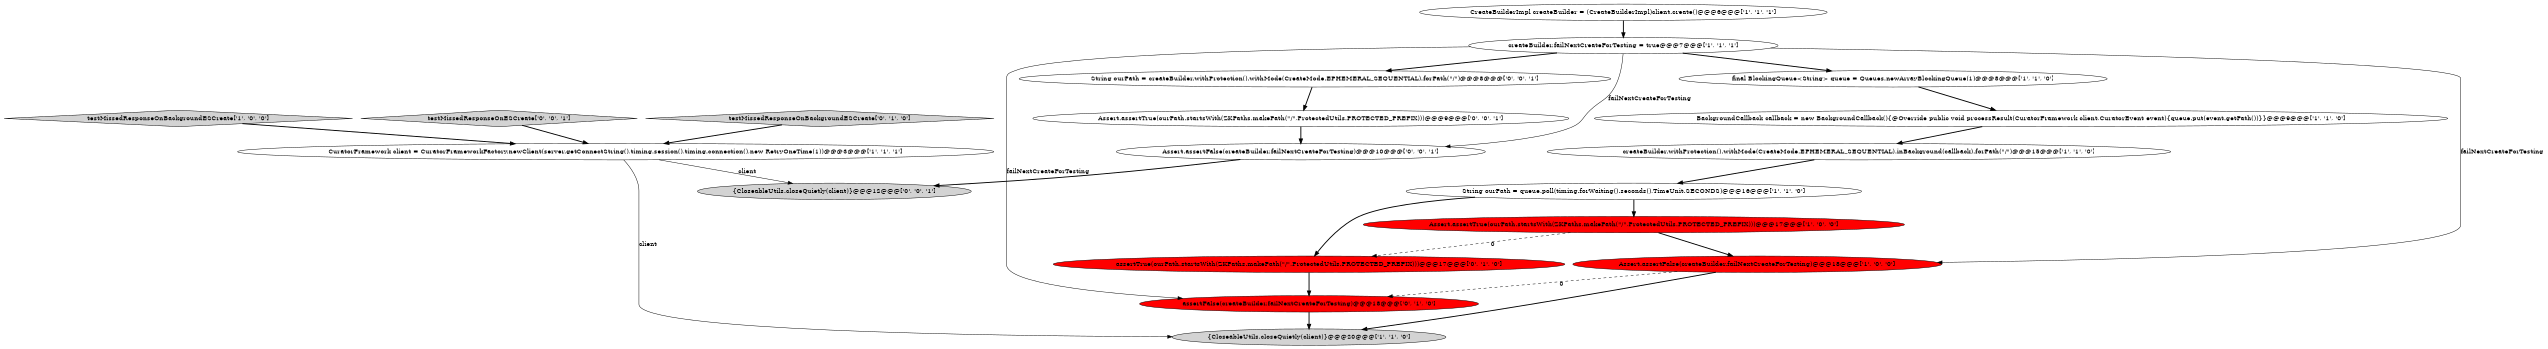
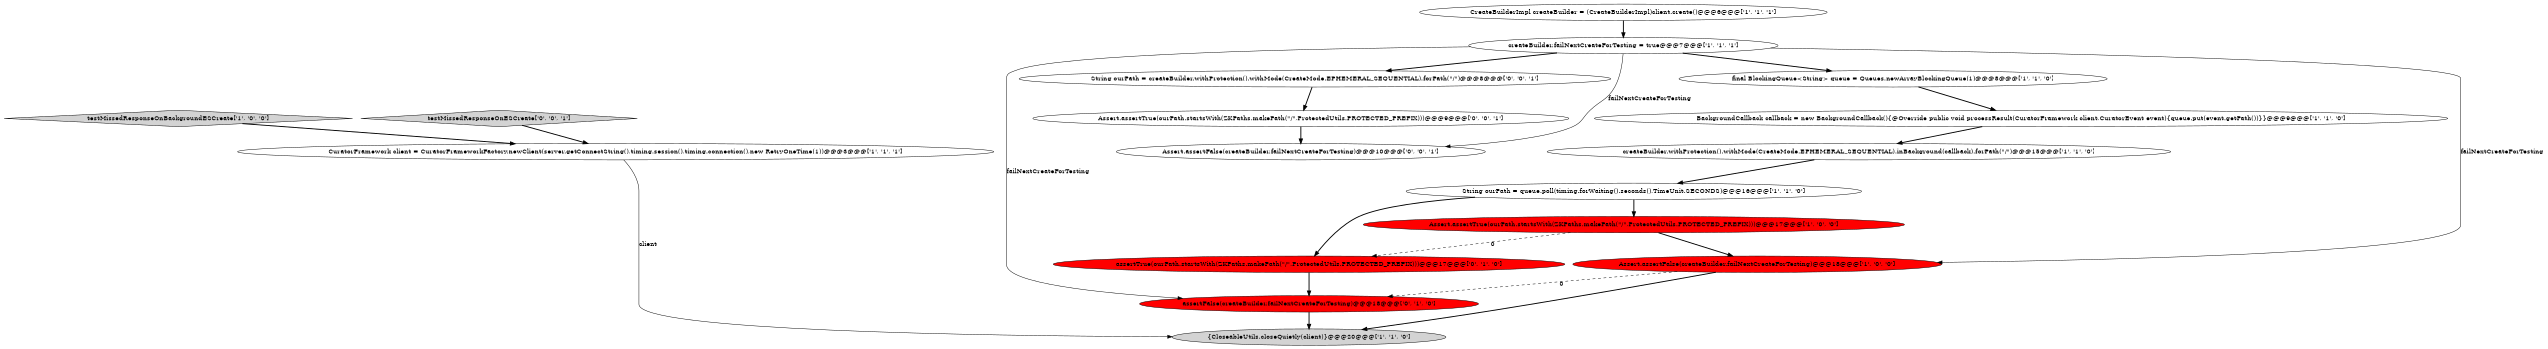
node "testMissedResponseOnBackgroundESCreate['0', '1', '0']": removed
node "{CloseableUtils.closeQuietly(client)}@@@12@@@['0', '0', '1']": removed
